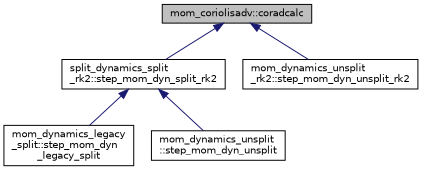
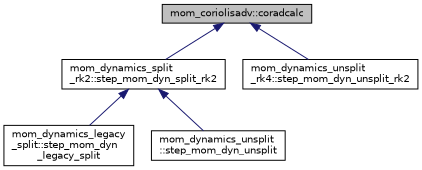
node "split_dynamics_split _rk2::step_mom_dyn_split_rk2": label "split_dynamics_split _rk2::step_mom_dyn_split_rk2" -> "mom_dynamics_split _rk2::step_mom_dyn_split_rk2"
node "mom_dynamics_unsplit _rk2::step_mom_dyn_unsplit_rk2": label "mom_dynamics_unsplit _rk2::step_mom_dyn_unsplit_rk2" -> "mom_dynamics_unsplit _rk4::step_mom_dyn_unsplit_rk2"
